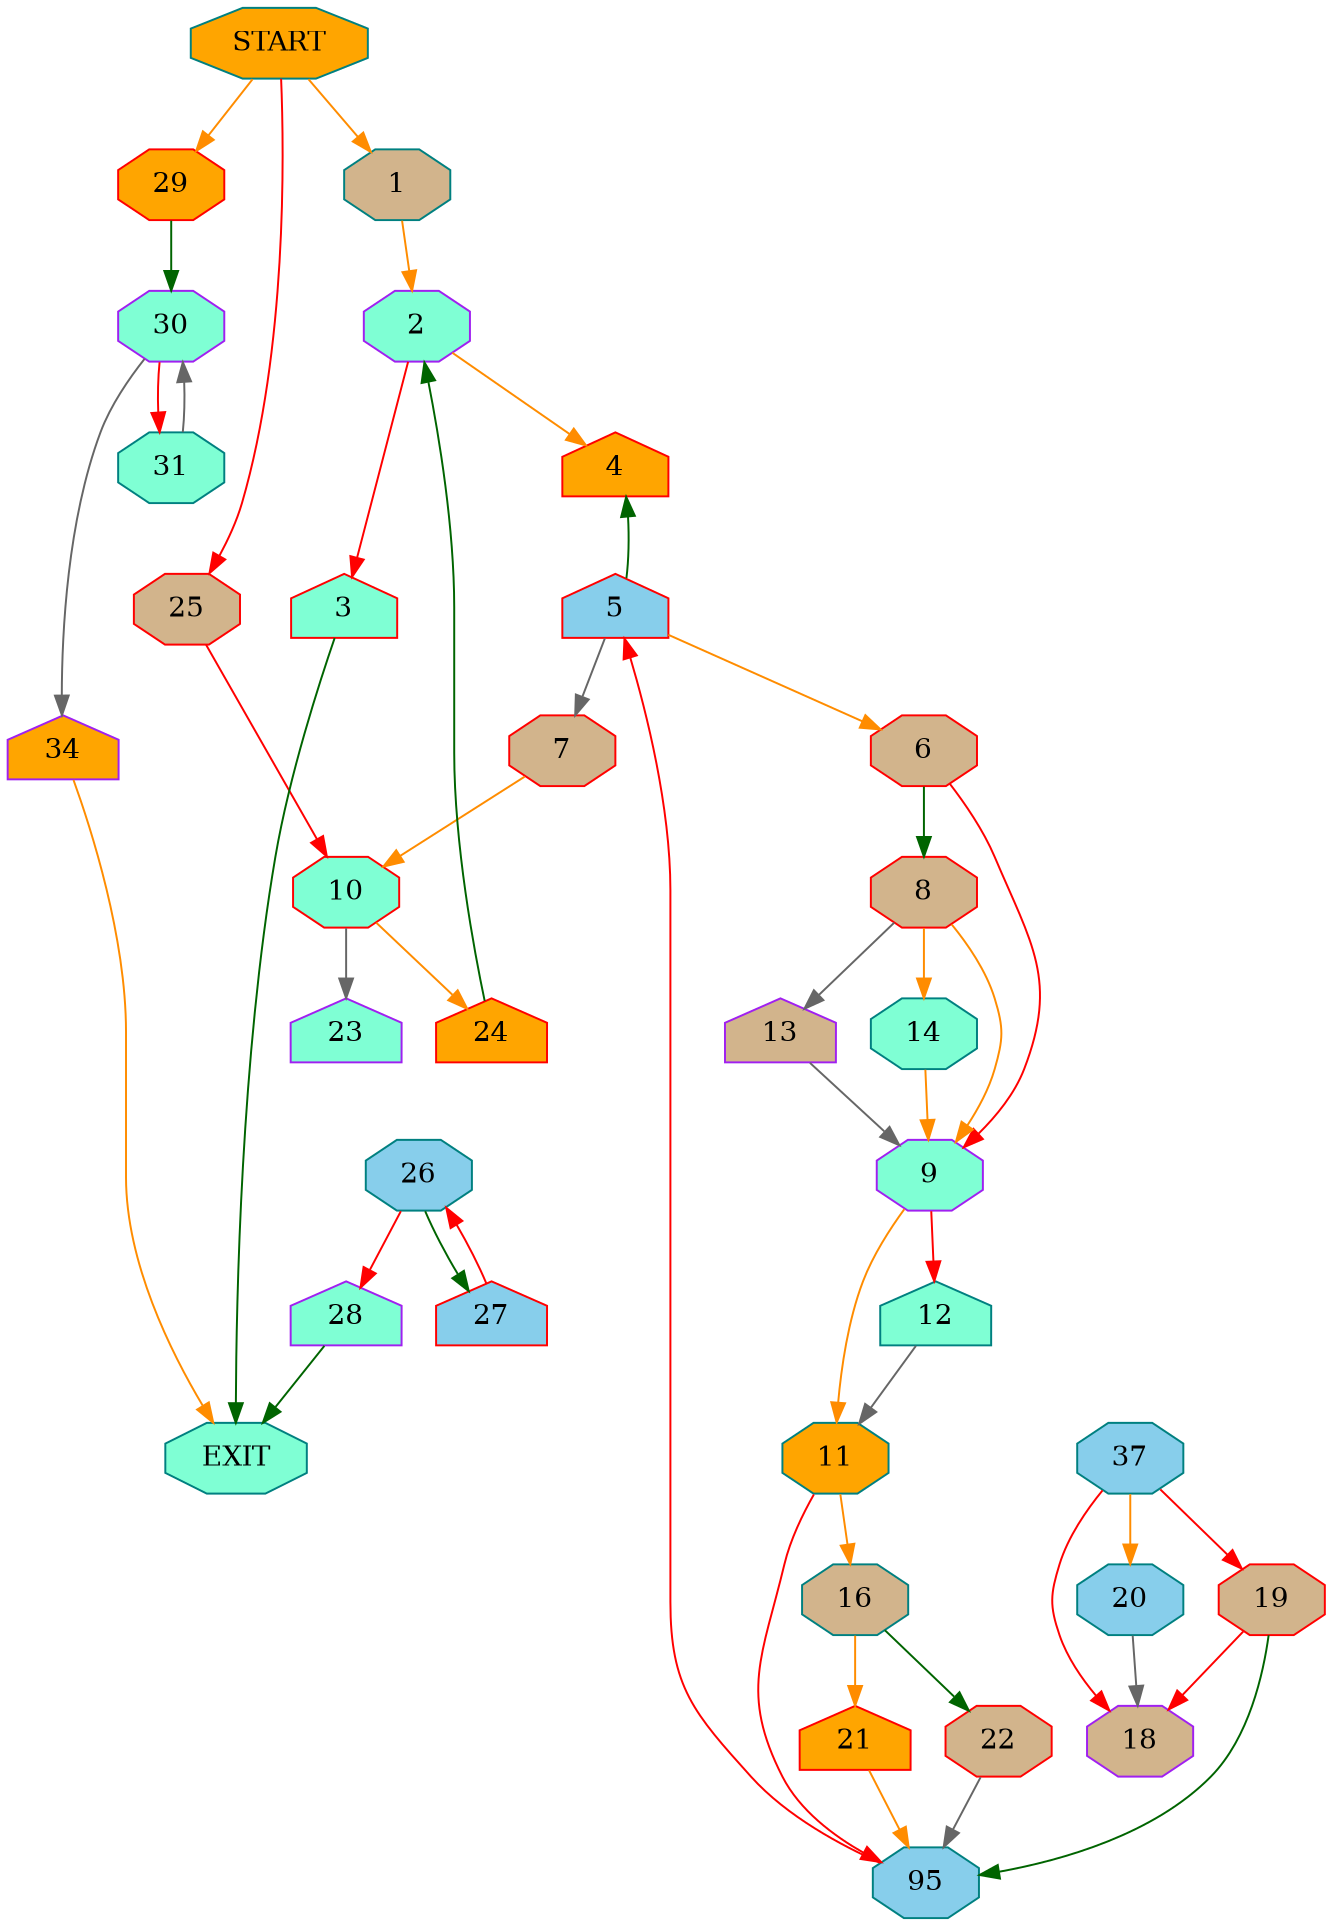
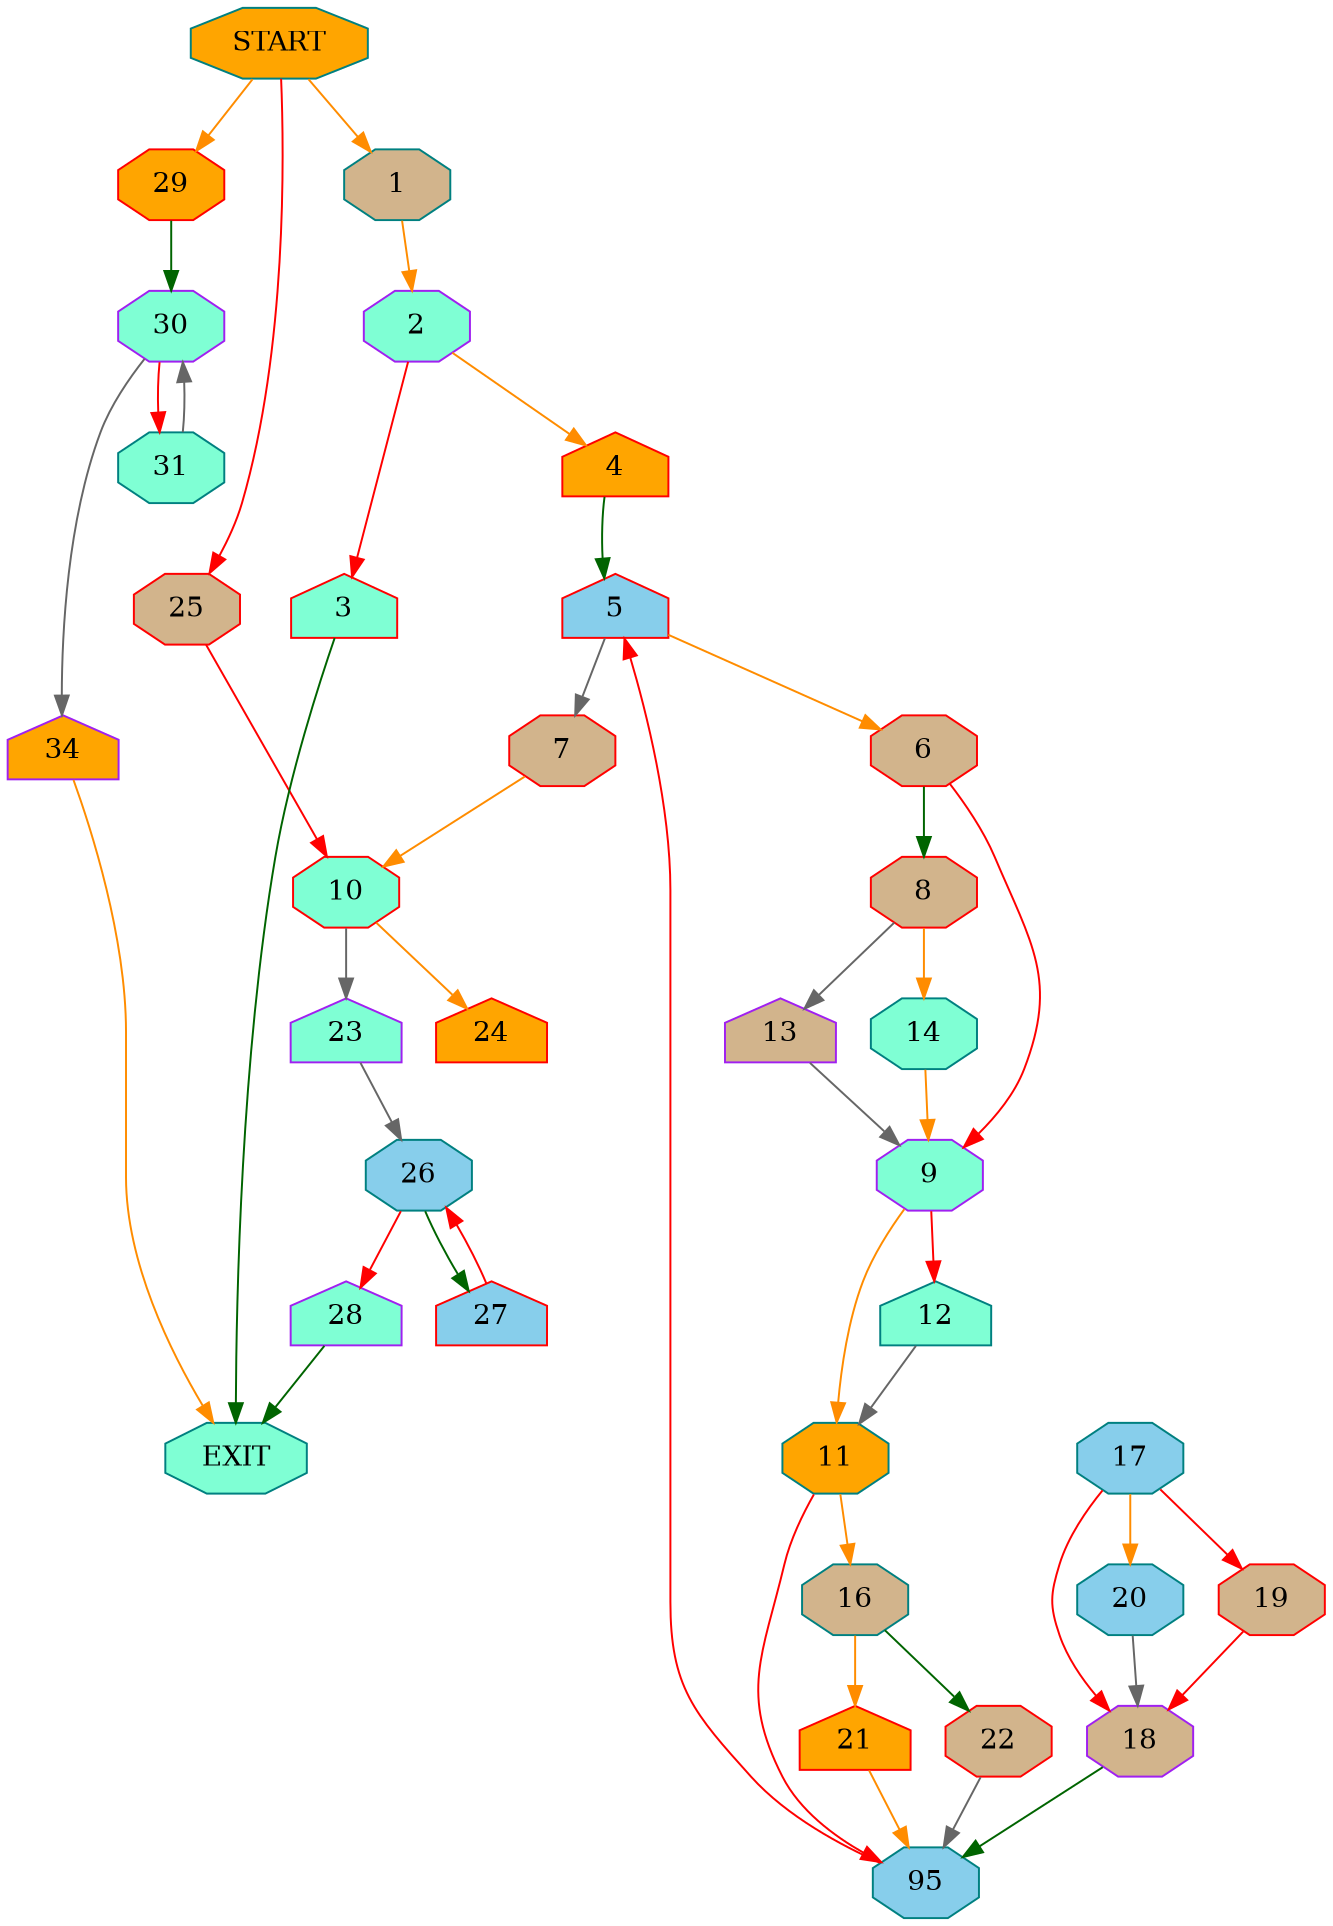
edge "5" -> "4": reversed
edge "24" -> "2": removed
edge "8" -> "9": removed
edge "23" -> "26": added
node "37": label "37" -> "17"
edge "19" -> "95": now "18" -> "95"
